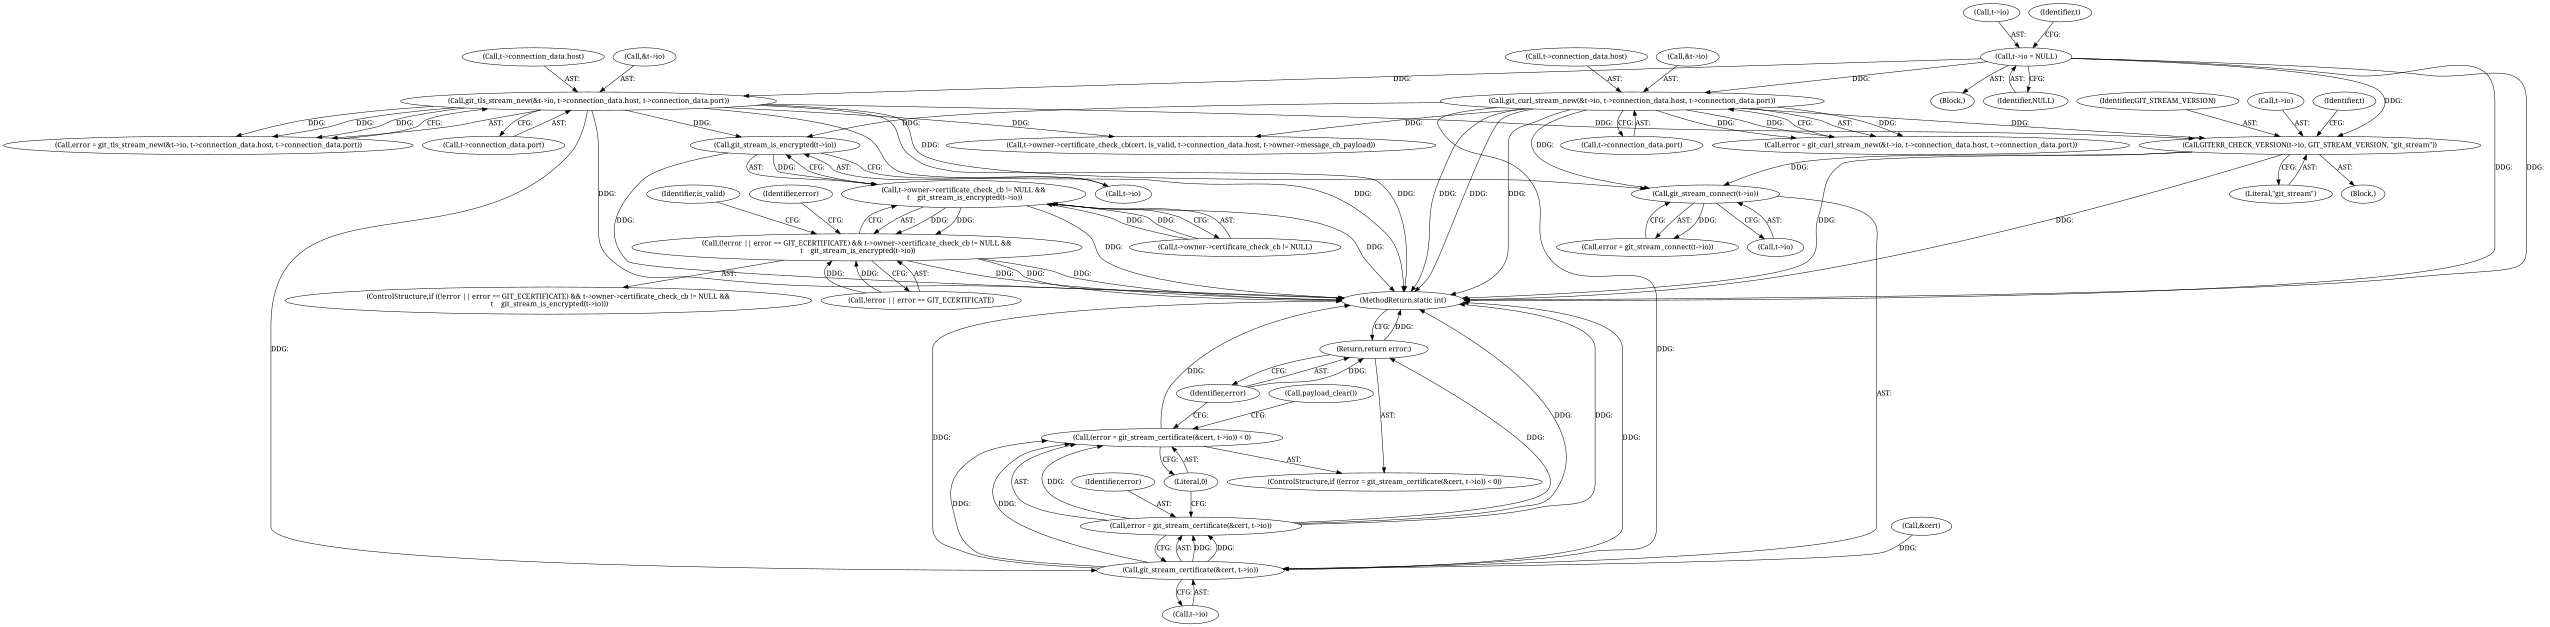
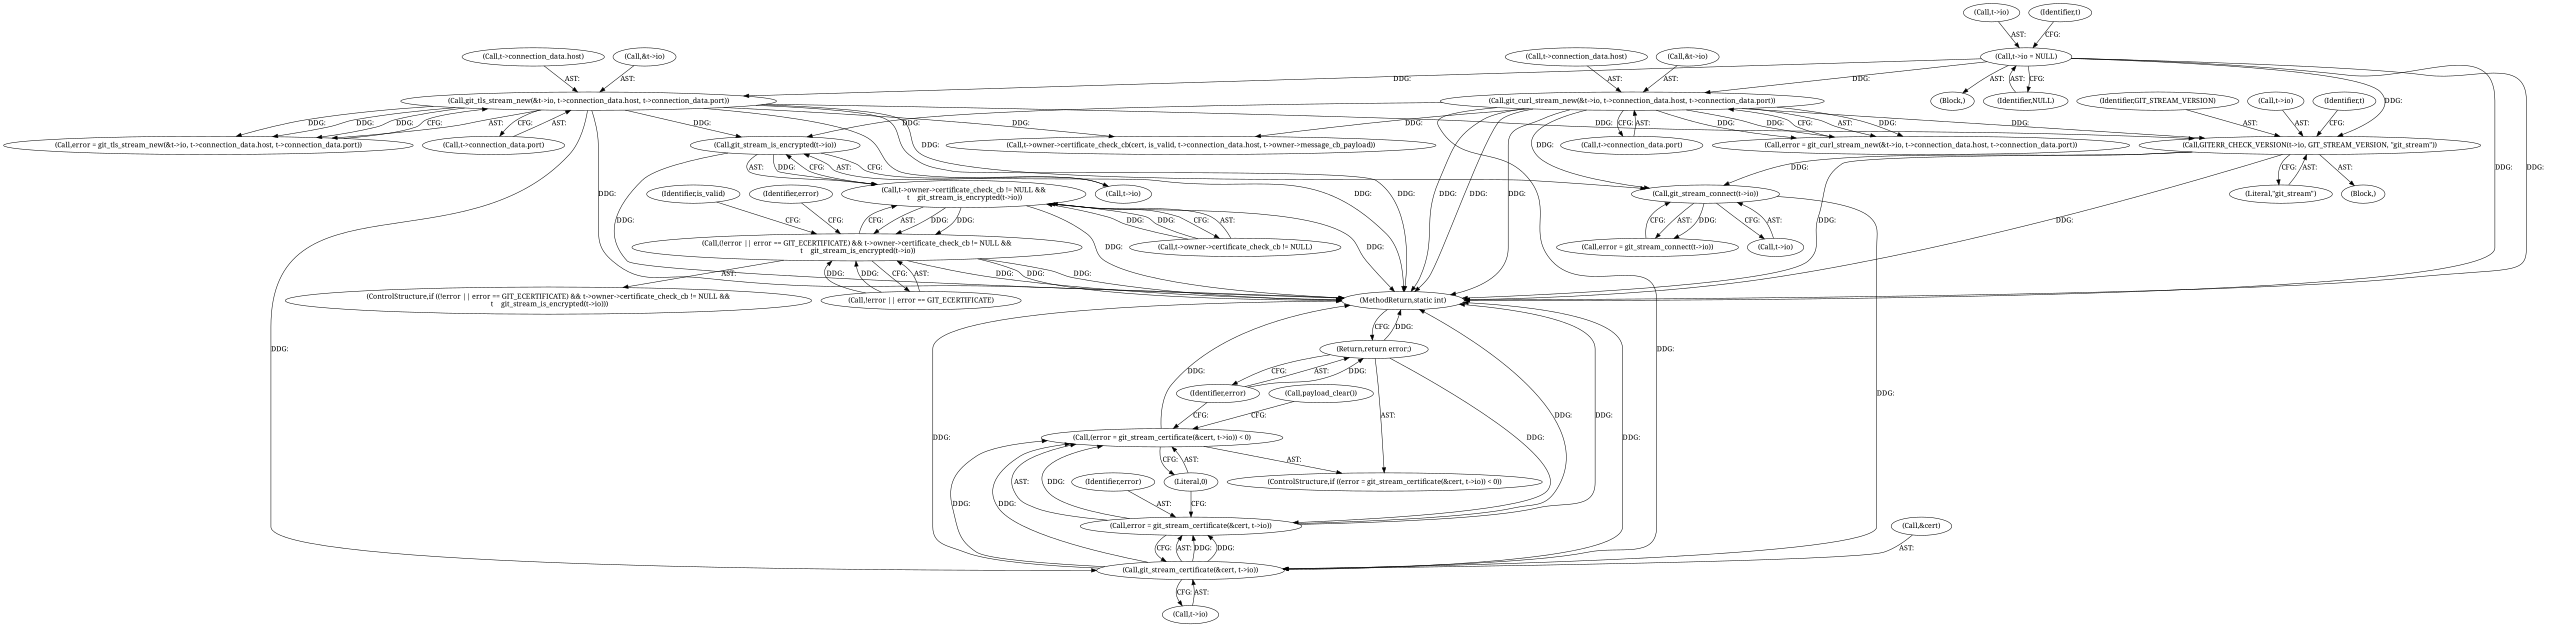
edge "(Call,git_stream_connect(t->io))" -> "(Call,git_stream_certificate(&cert, t->io))": label "AST: " -> "DDG: "
edge "(Call,error = git_stream_certificate(&cert, t->io))" -> "(Return,return error;)": reversed
edge "(Call,&cert)" -> "(Call,git_stream_certificate(&cert, t->io))": label "DDG: " -> "AST: "
